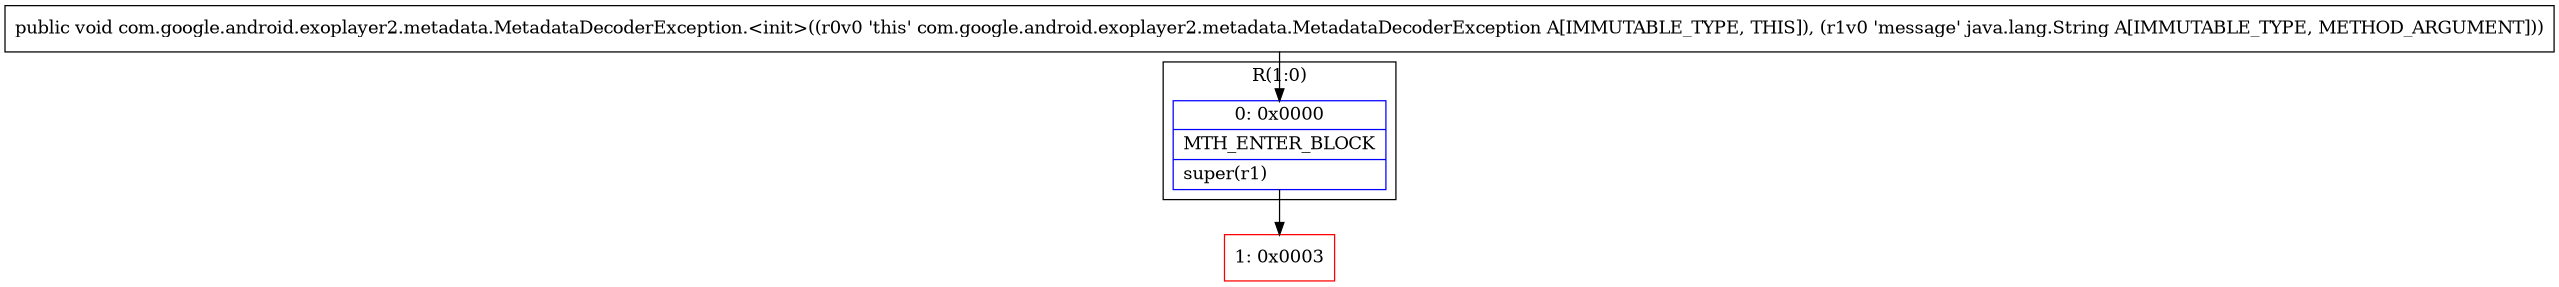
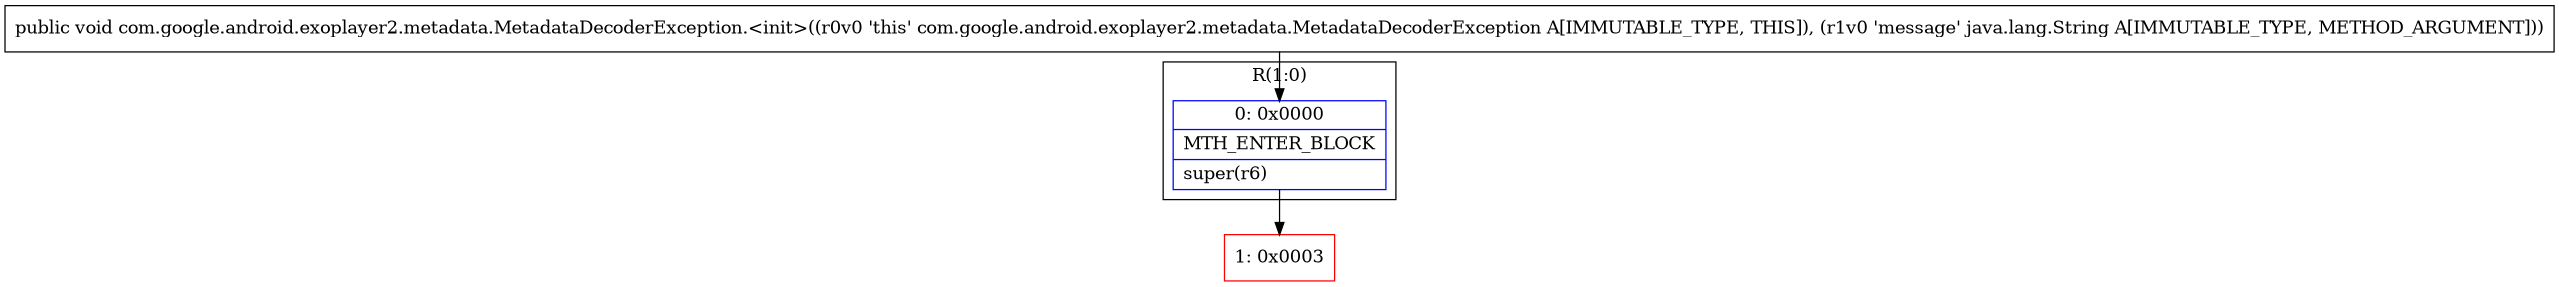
node "0: 0x0000": text "super(r1)" -> "super(r6)"
